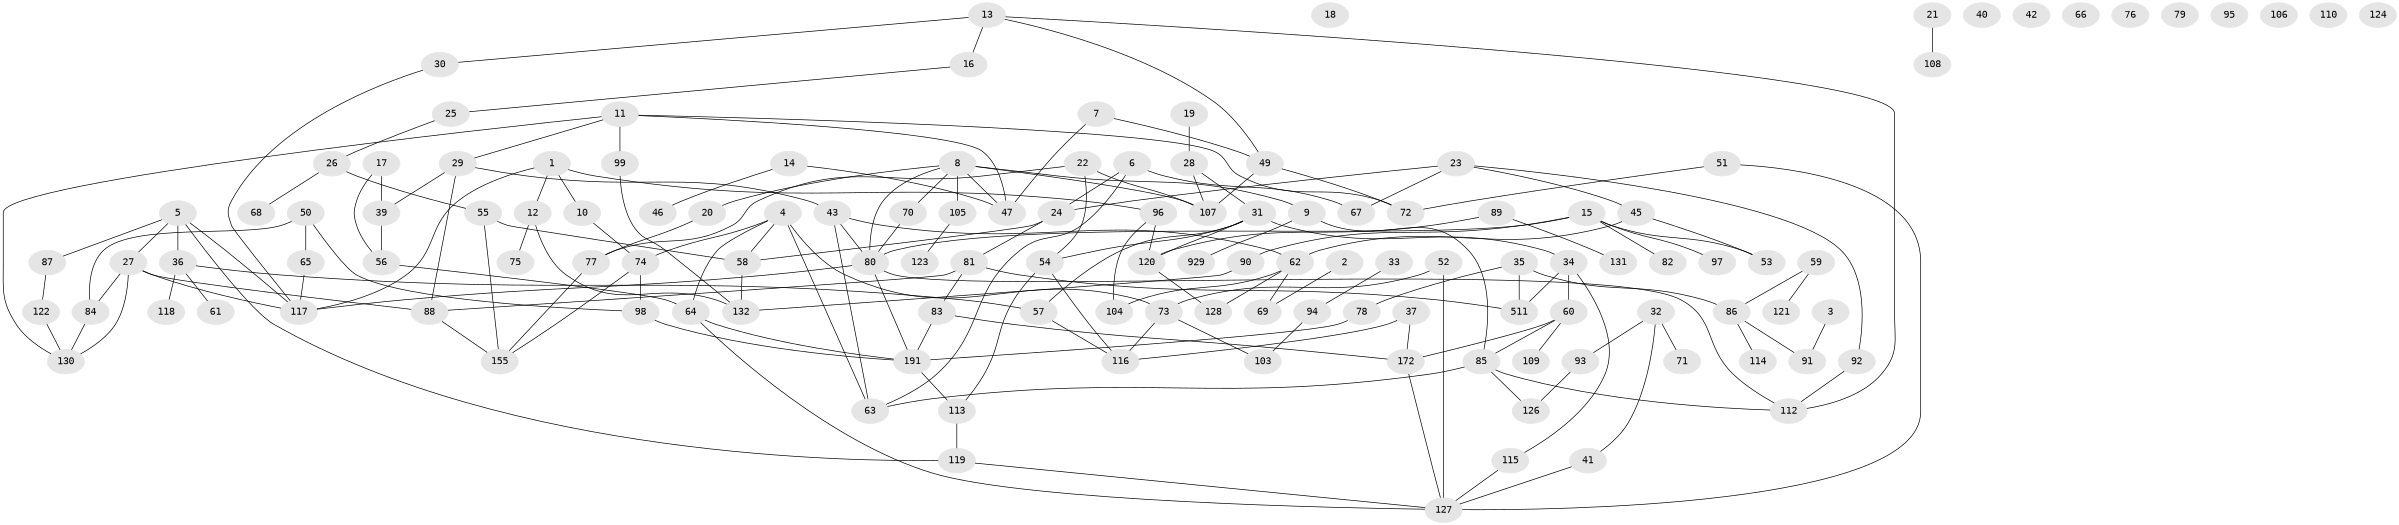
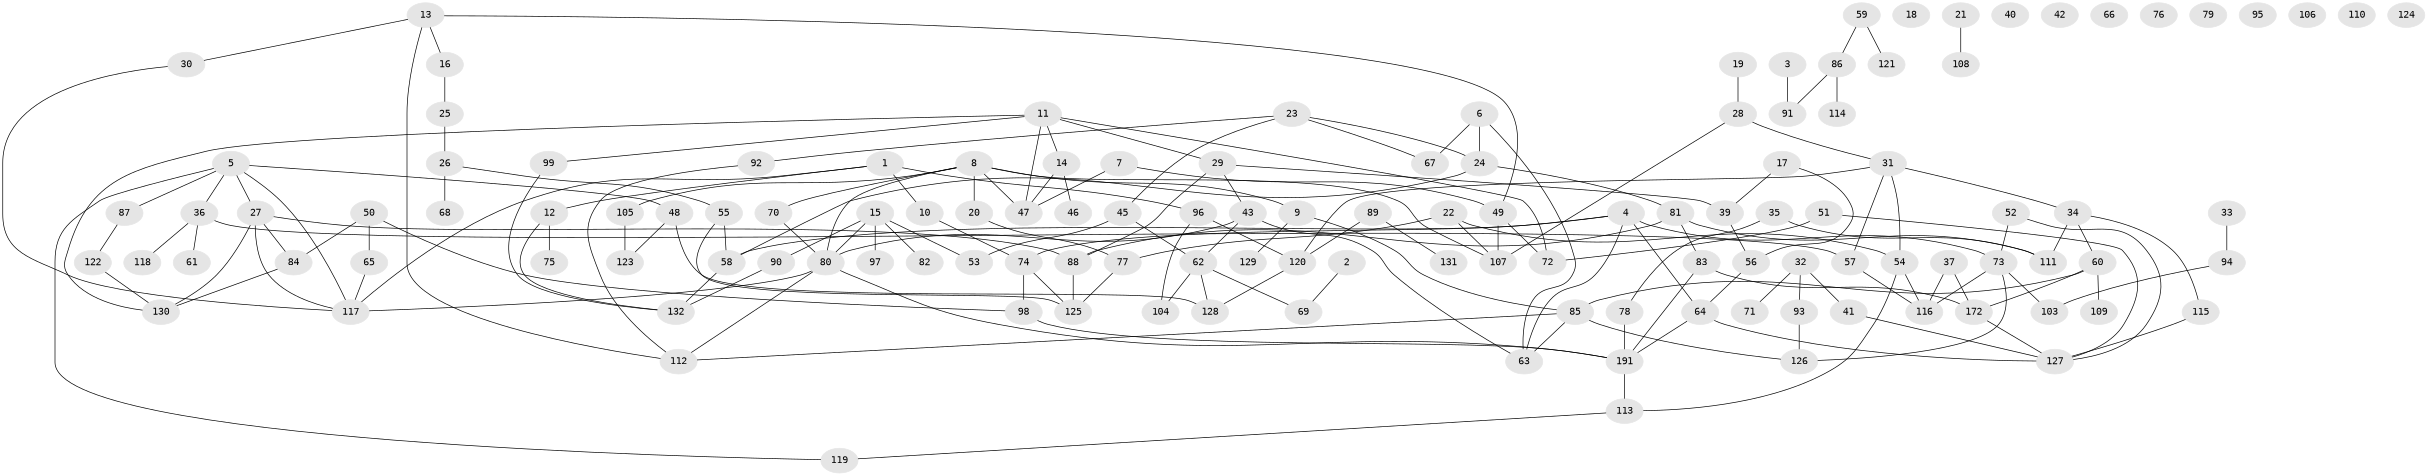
edge "11" -- "14": added
node "48": added
node "929": label "929" -> "129"
edge "35" -- "86": removed
node "511": label "511" -> "111"
edge "73" -- "126": added
node "155": label "155" -> "125"
edge "119" -- "127": removed
